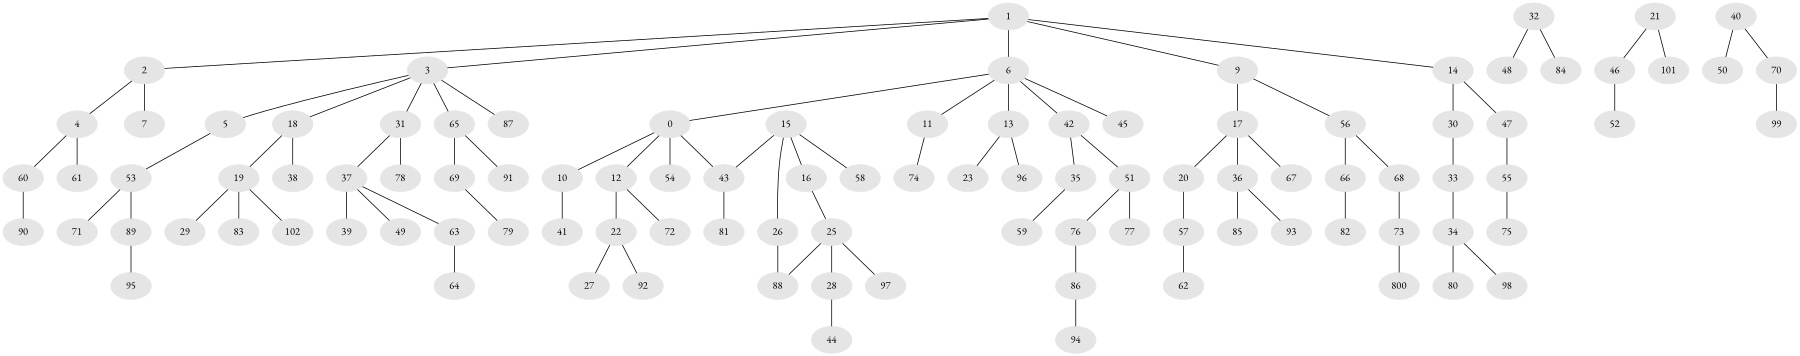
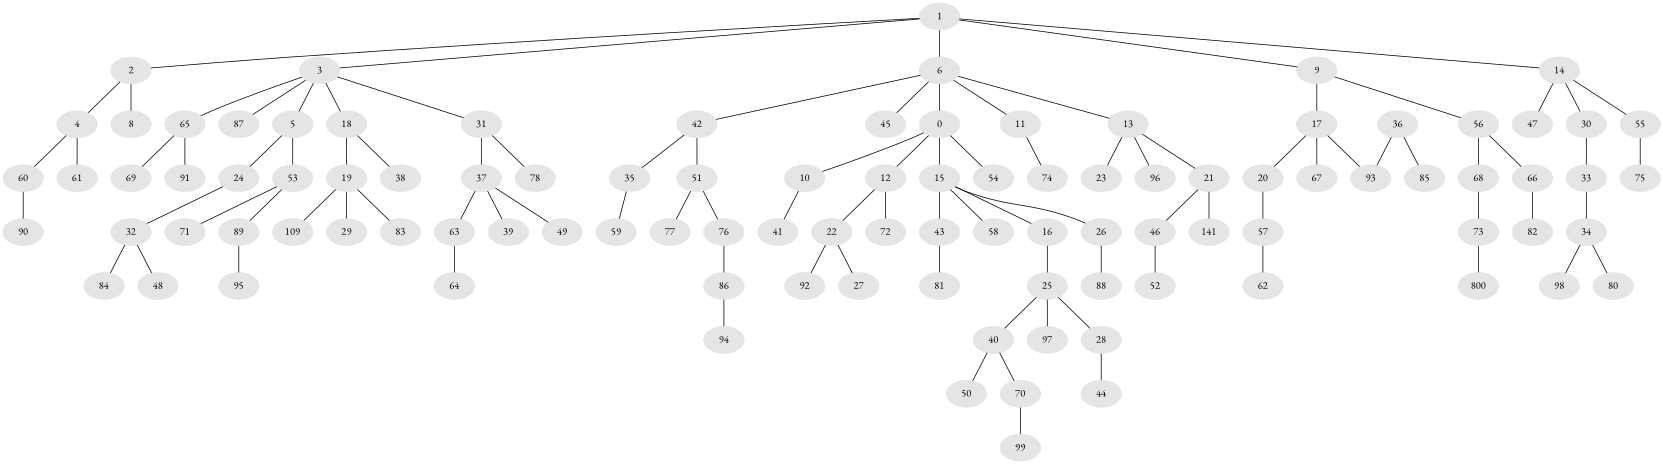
node "101": label "101" -> "141"
node "7": label "7" -> "8"
edge "0" -- "43": now "0" -- "15"
edge "13" -- "21": added
edge "17" -- "36": now "17" -- "93"
edge "47" -- "55": now "14" -- "55"
node "24": added
node "102": label "102" -> "109"
node "79": removed
edge "25" -- "88": now "25" -- "40"
